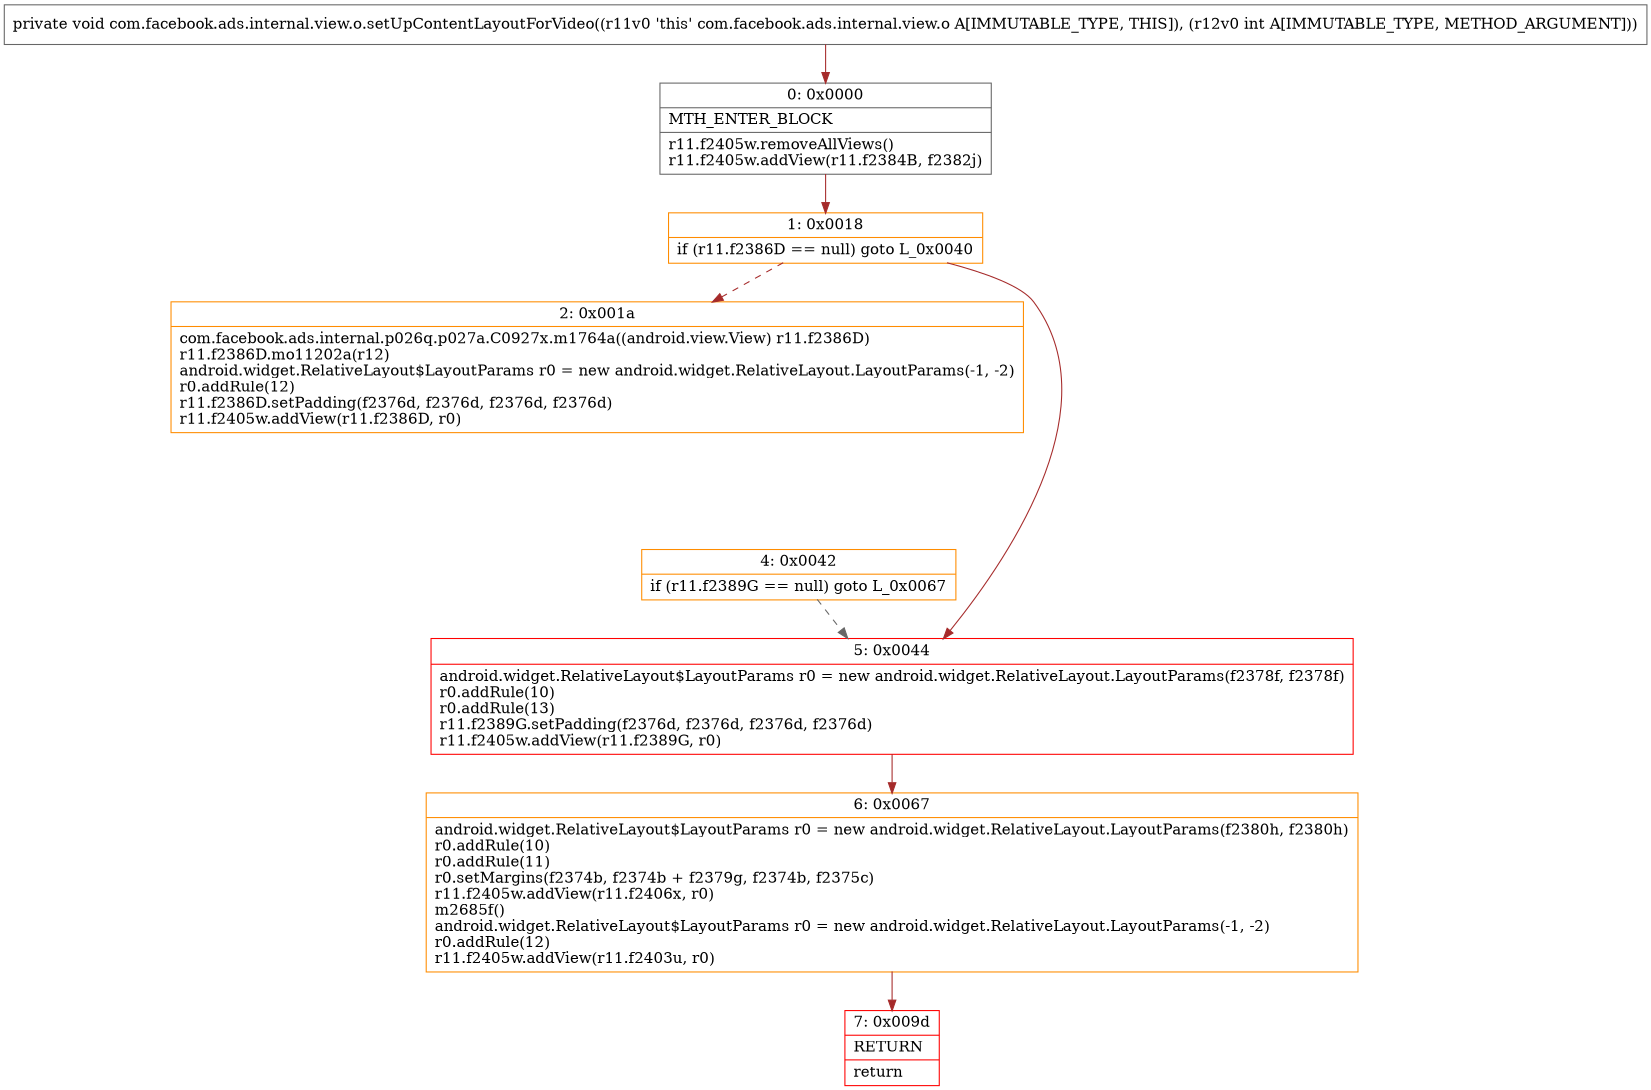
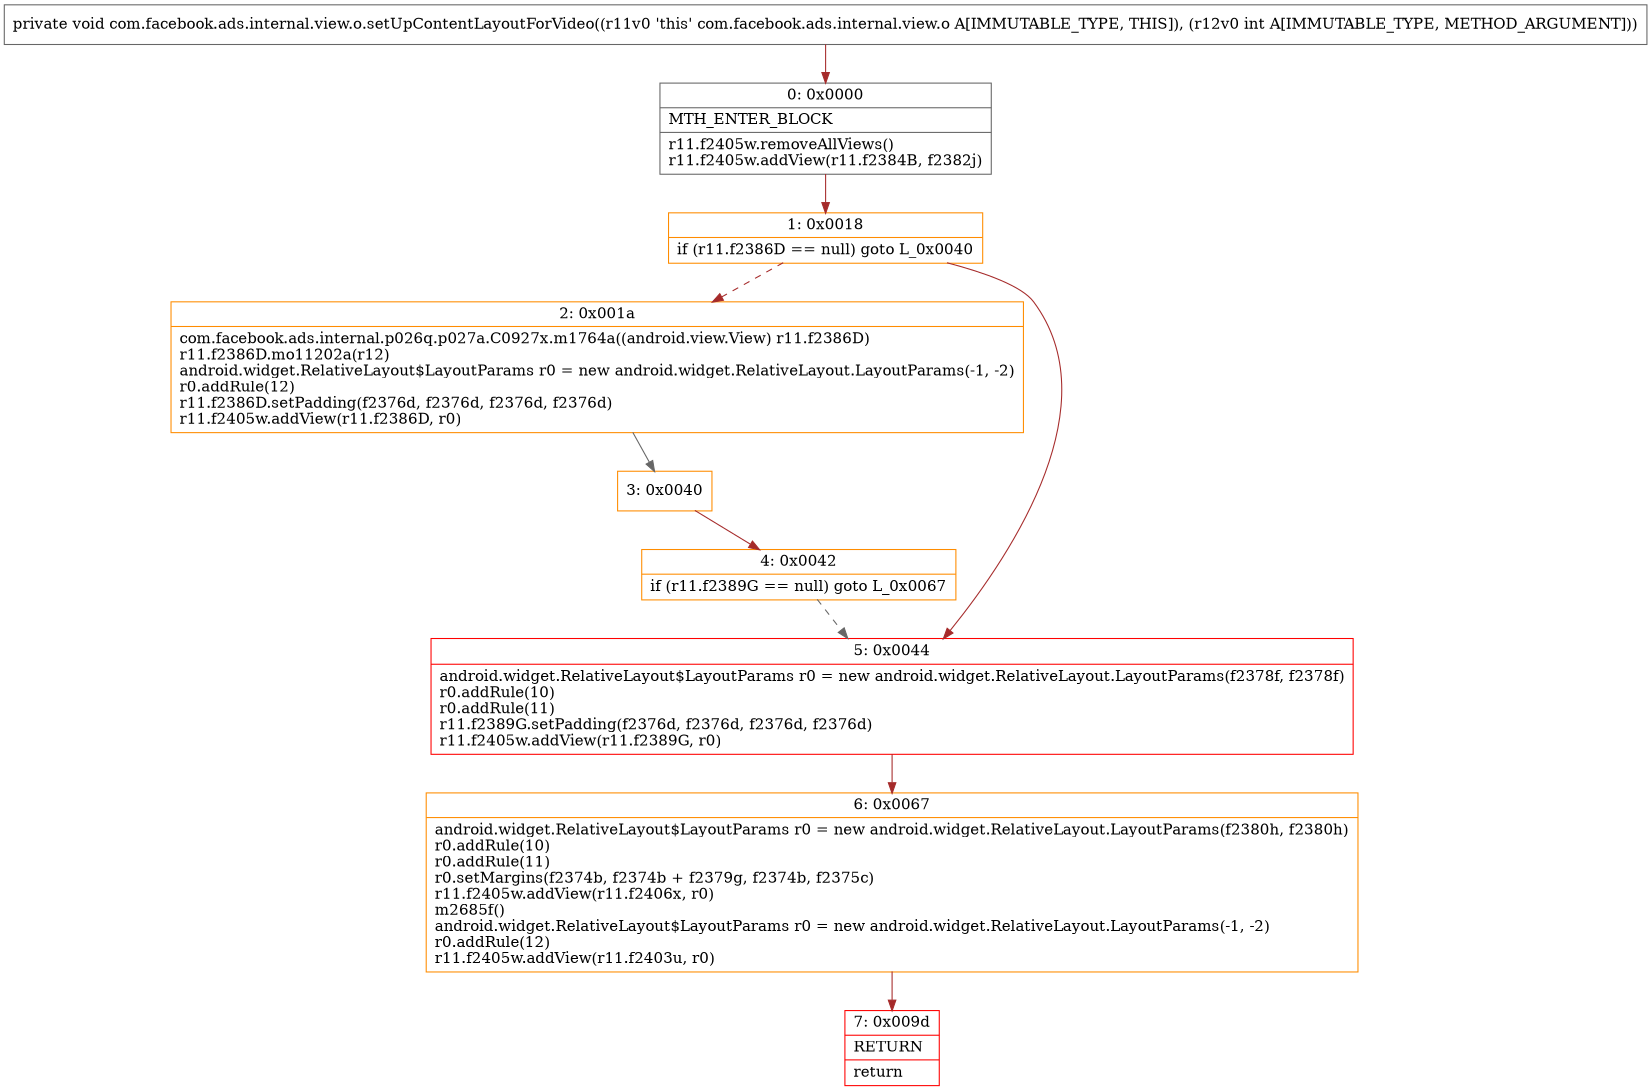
node "3: 0x0040": added
node "5: 0x0044": text "r0.addRule(13)" -> "r0.addRule(11)"
